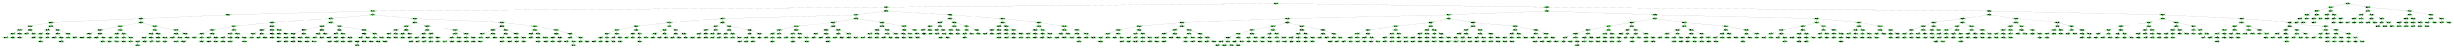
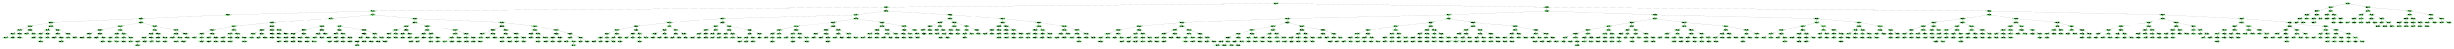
node "FDW-6924": removed
node "GJL-6444": removed
